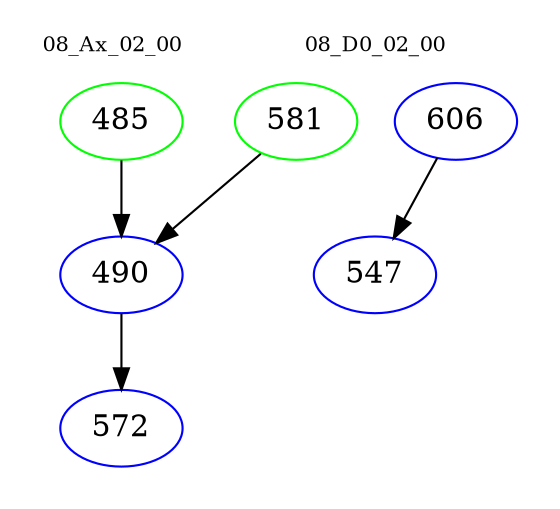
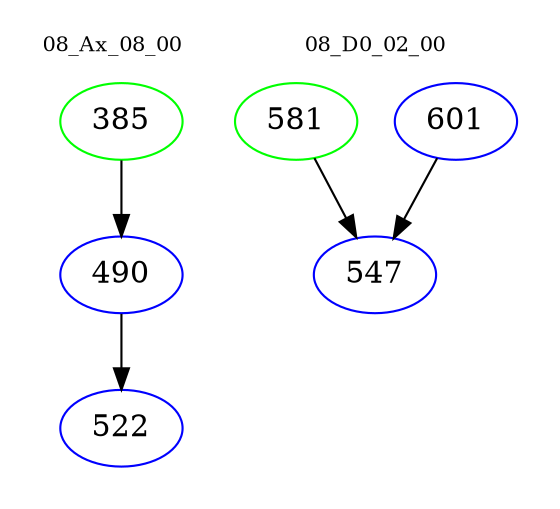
cluster "08_Ax_02_00": label "08_Ax_02_00" -> "08_Ax_08_00"
node "485": label "485" -> "385"
node "606": label "606" -> "601"
edge "581" -> "490": now "581" -> "547"
node "572": label "572" -> "522"
